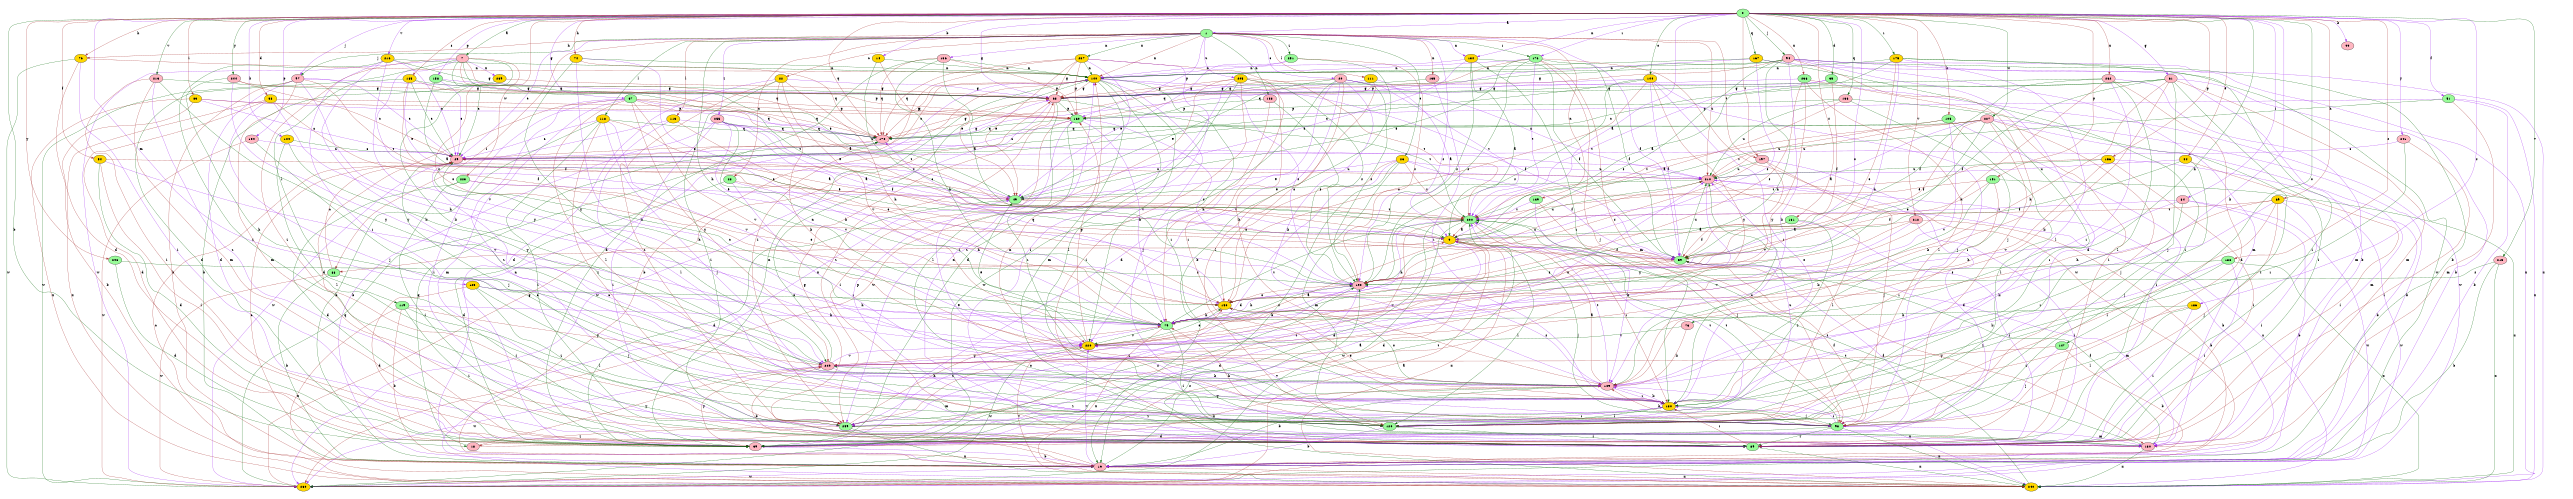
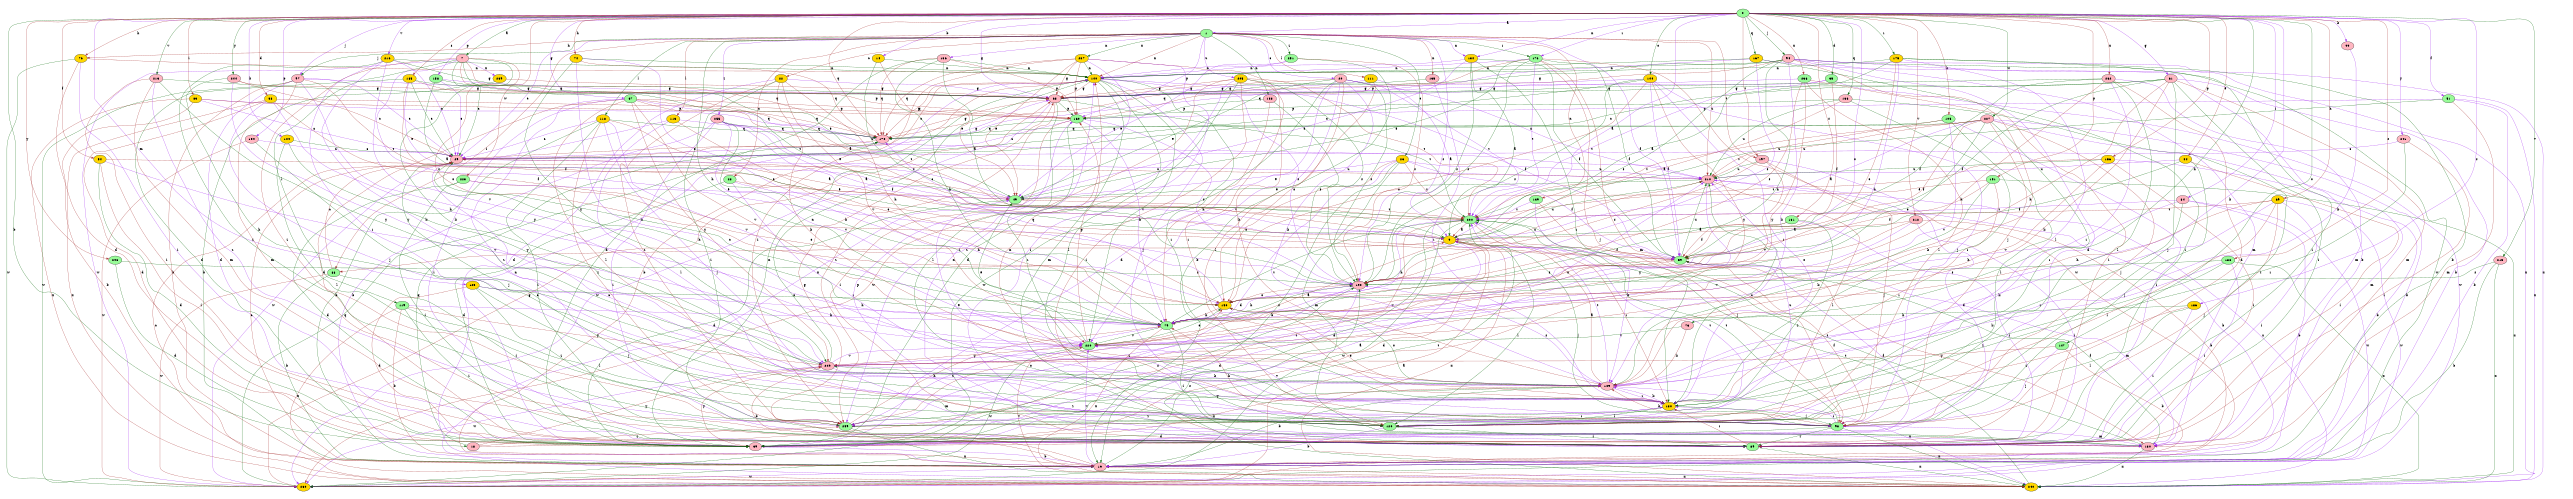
edge "99" -> "109": added, label "k"
node "220": fillcolor gold -> palegreen
edge "259" -> "18": reversed
edge "67" -> "130": removed, label "m"
